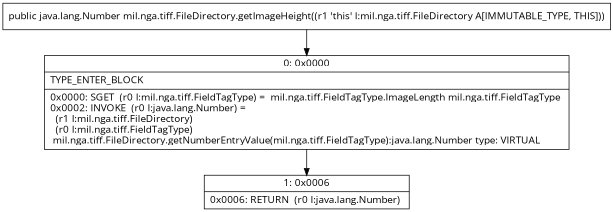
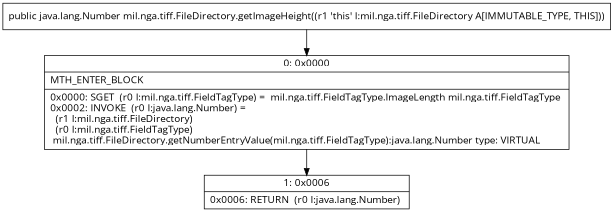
node "0: 0x0000": text "TYPE_ENTER_BLOCK" -> "MTH_ENTER_BLOCK"
